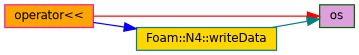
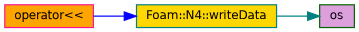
edge "operator<<" -> "os": removed
